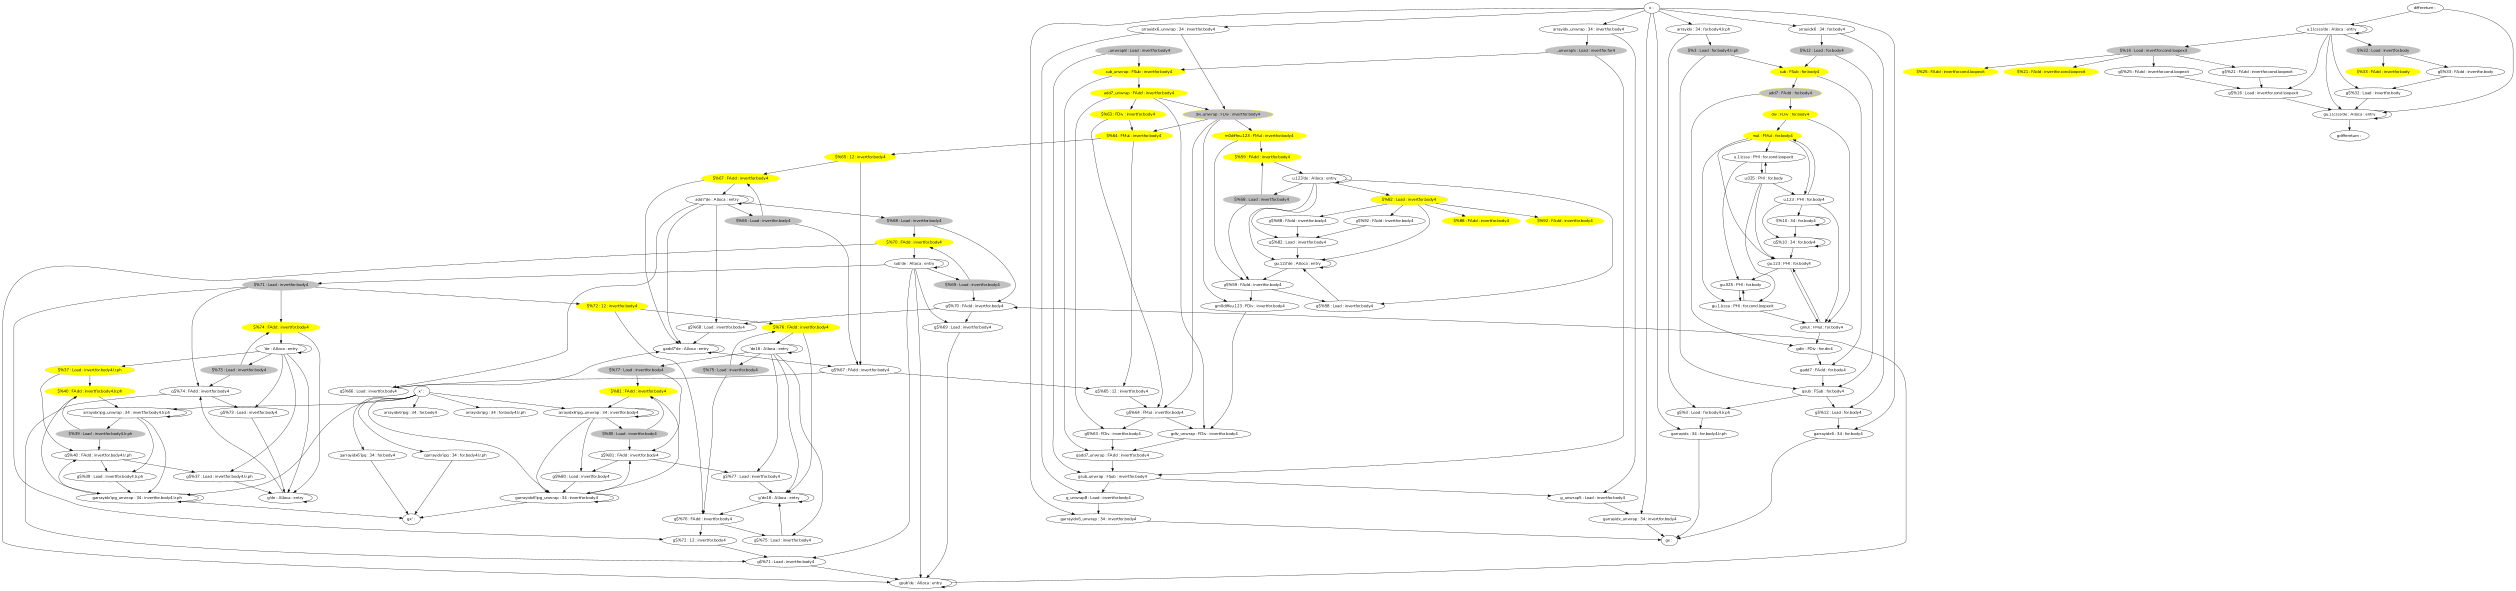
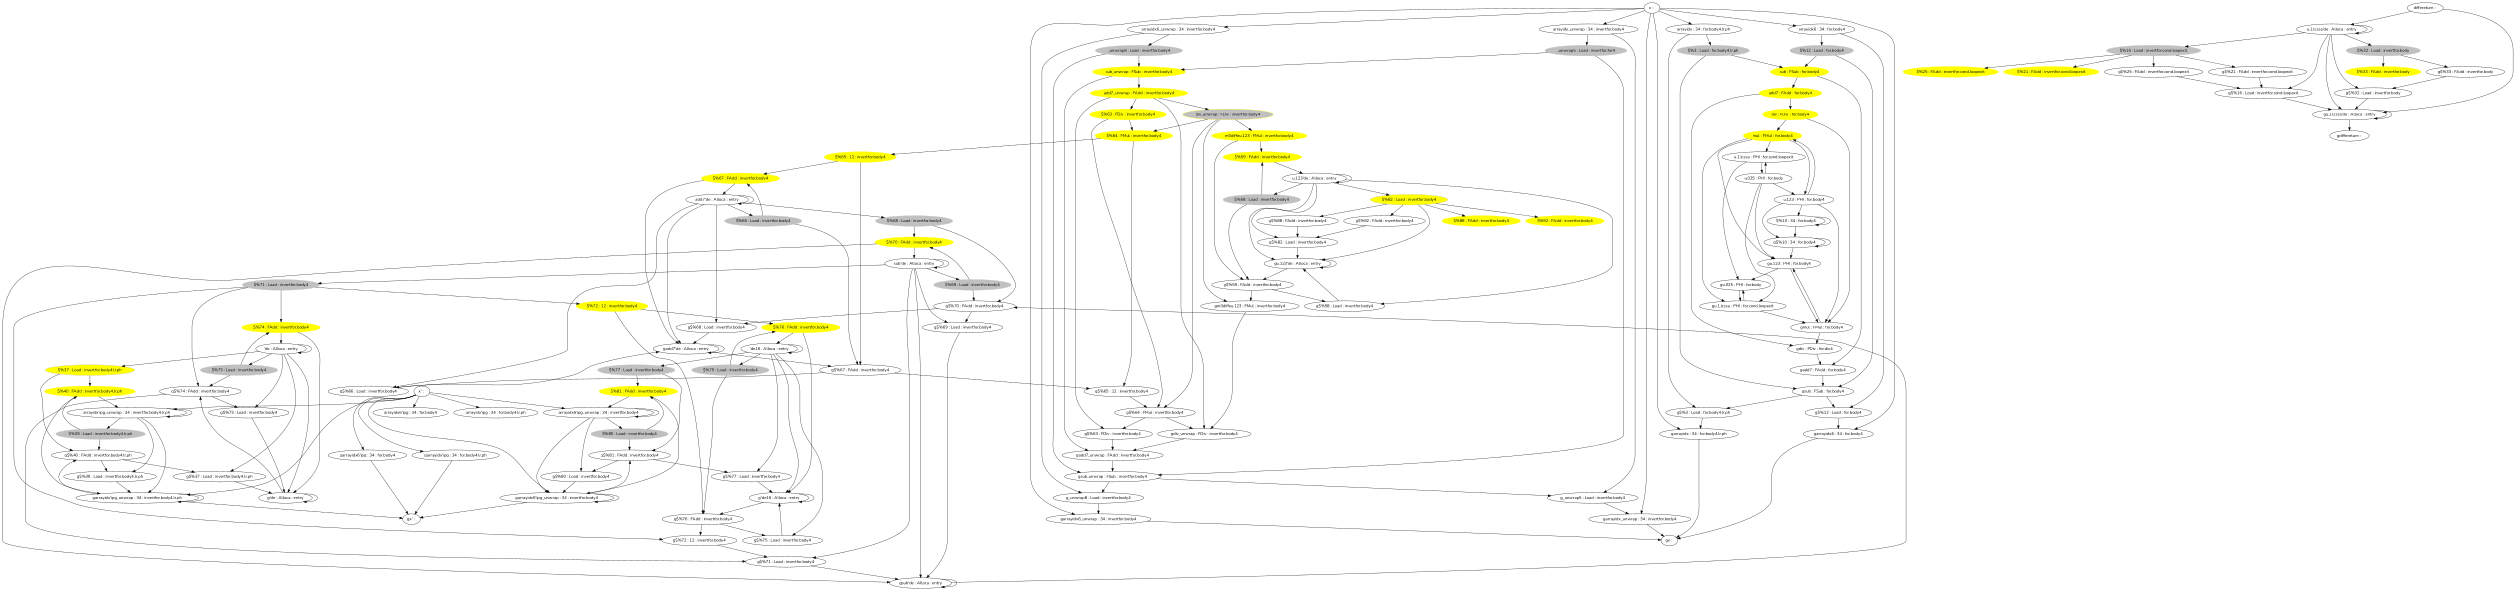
edge "arrayidx6_unwrap : 34 : invertfor.body4" -> "div_unwrap : FDiv : invertfor.body4": now "arrayidx6_unwrap : 34 : invertfor.body4" -> "_unwrap8 : Load : invertfor.body4"
node "add7 : FAdd : for.body4": fillcolor gray -> yellow
node "gm0diffeu.123 : FDiv : invertfor.body4": label "gm0diffeu.123 : FDiv : invertfor.body4" -> "gm0diffeu.123 : FMul : invertfor.body4"
